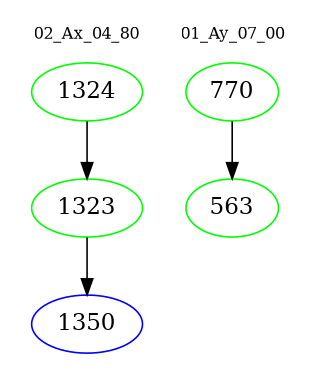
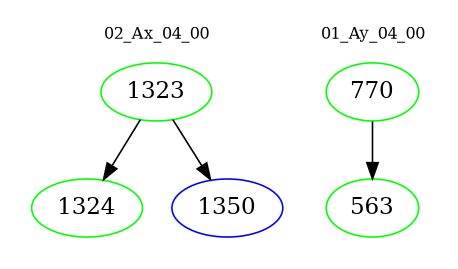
cluster "02_Ax_04_80": label "02_Ax_04_80" -> "02_Ax_04_00"
cluster "01_Ay_07_00": label "01_Ay_07_00" -> "01_Ay_04_00"
edge "1324" -> "1323": reversed
